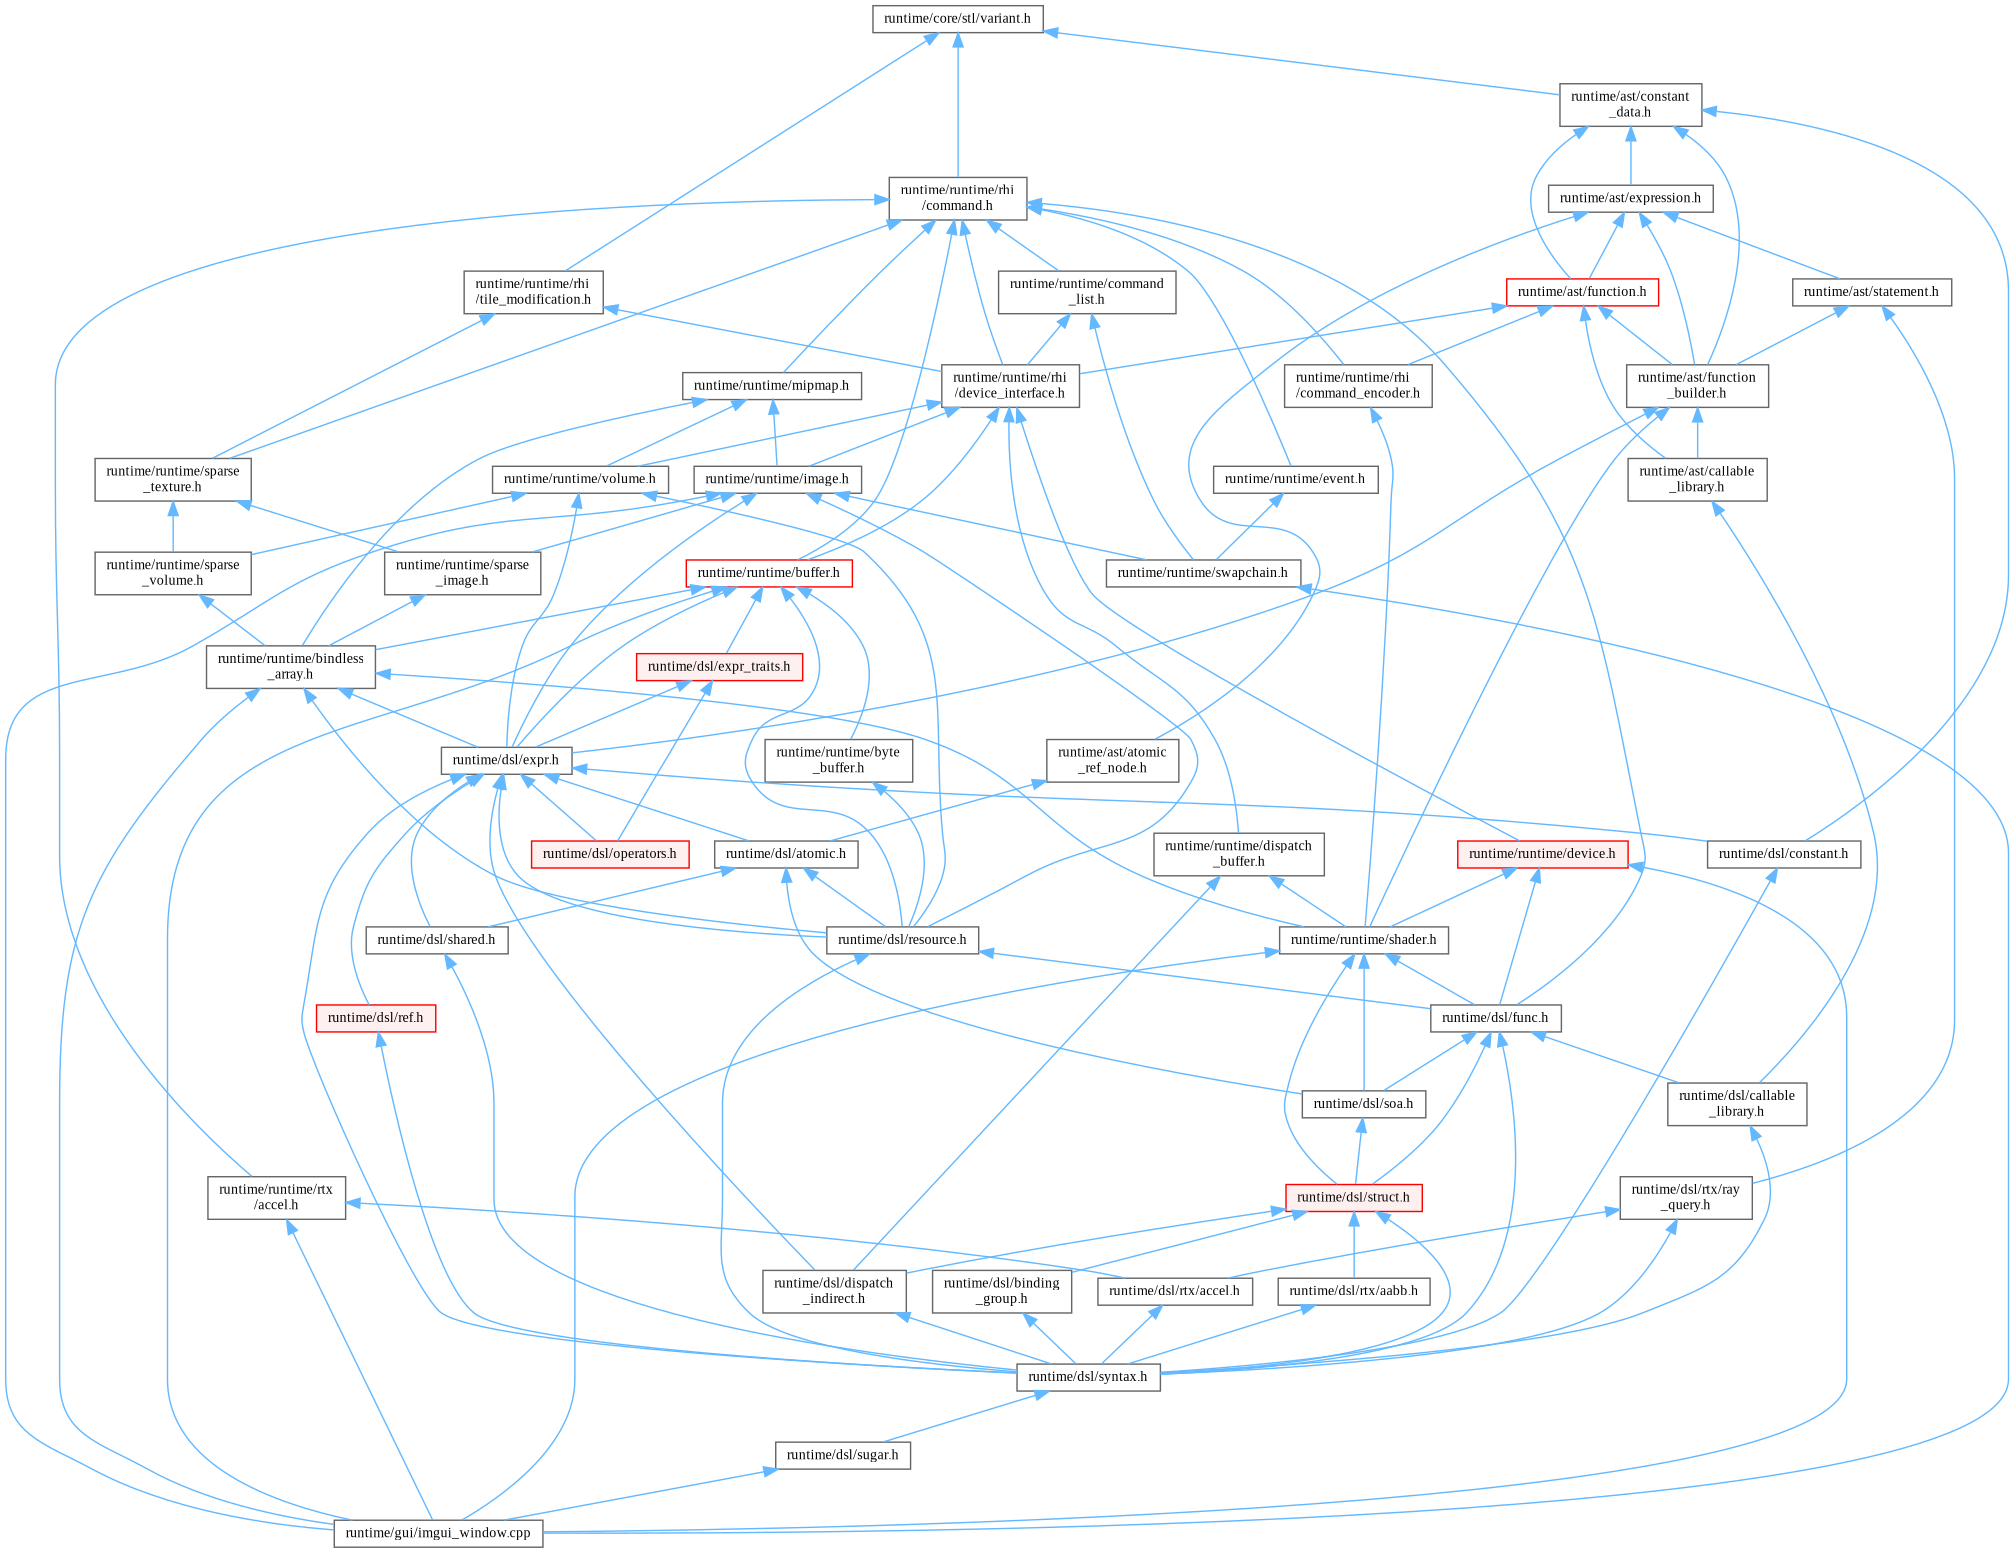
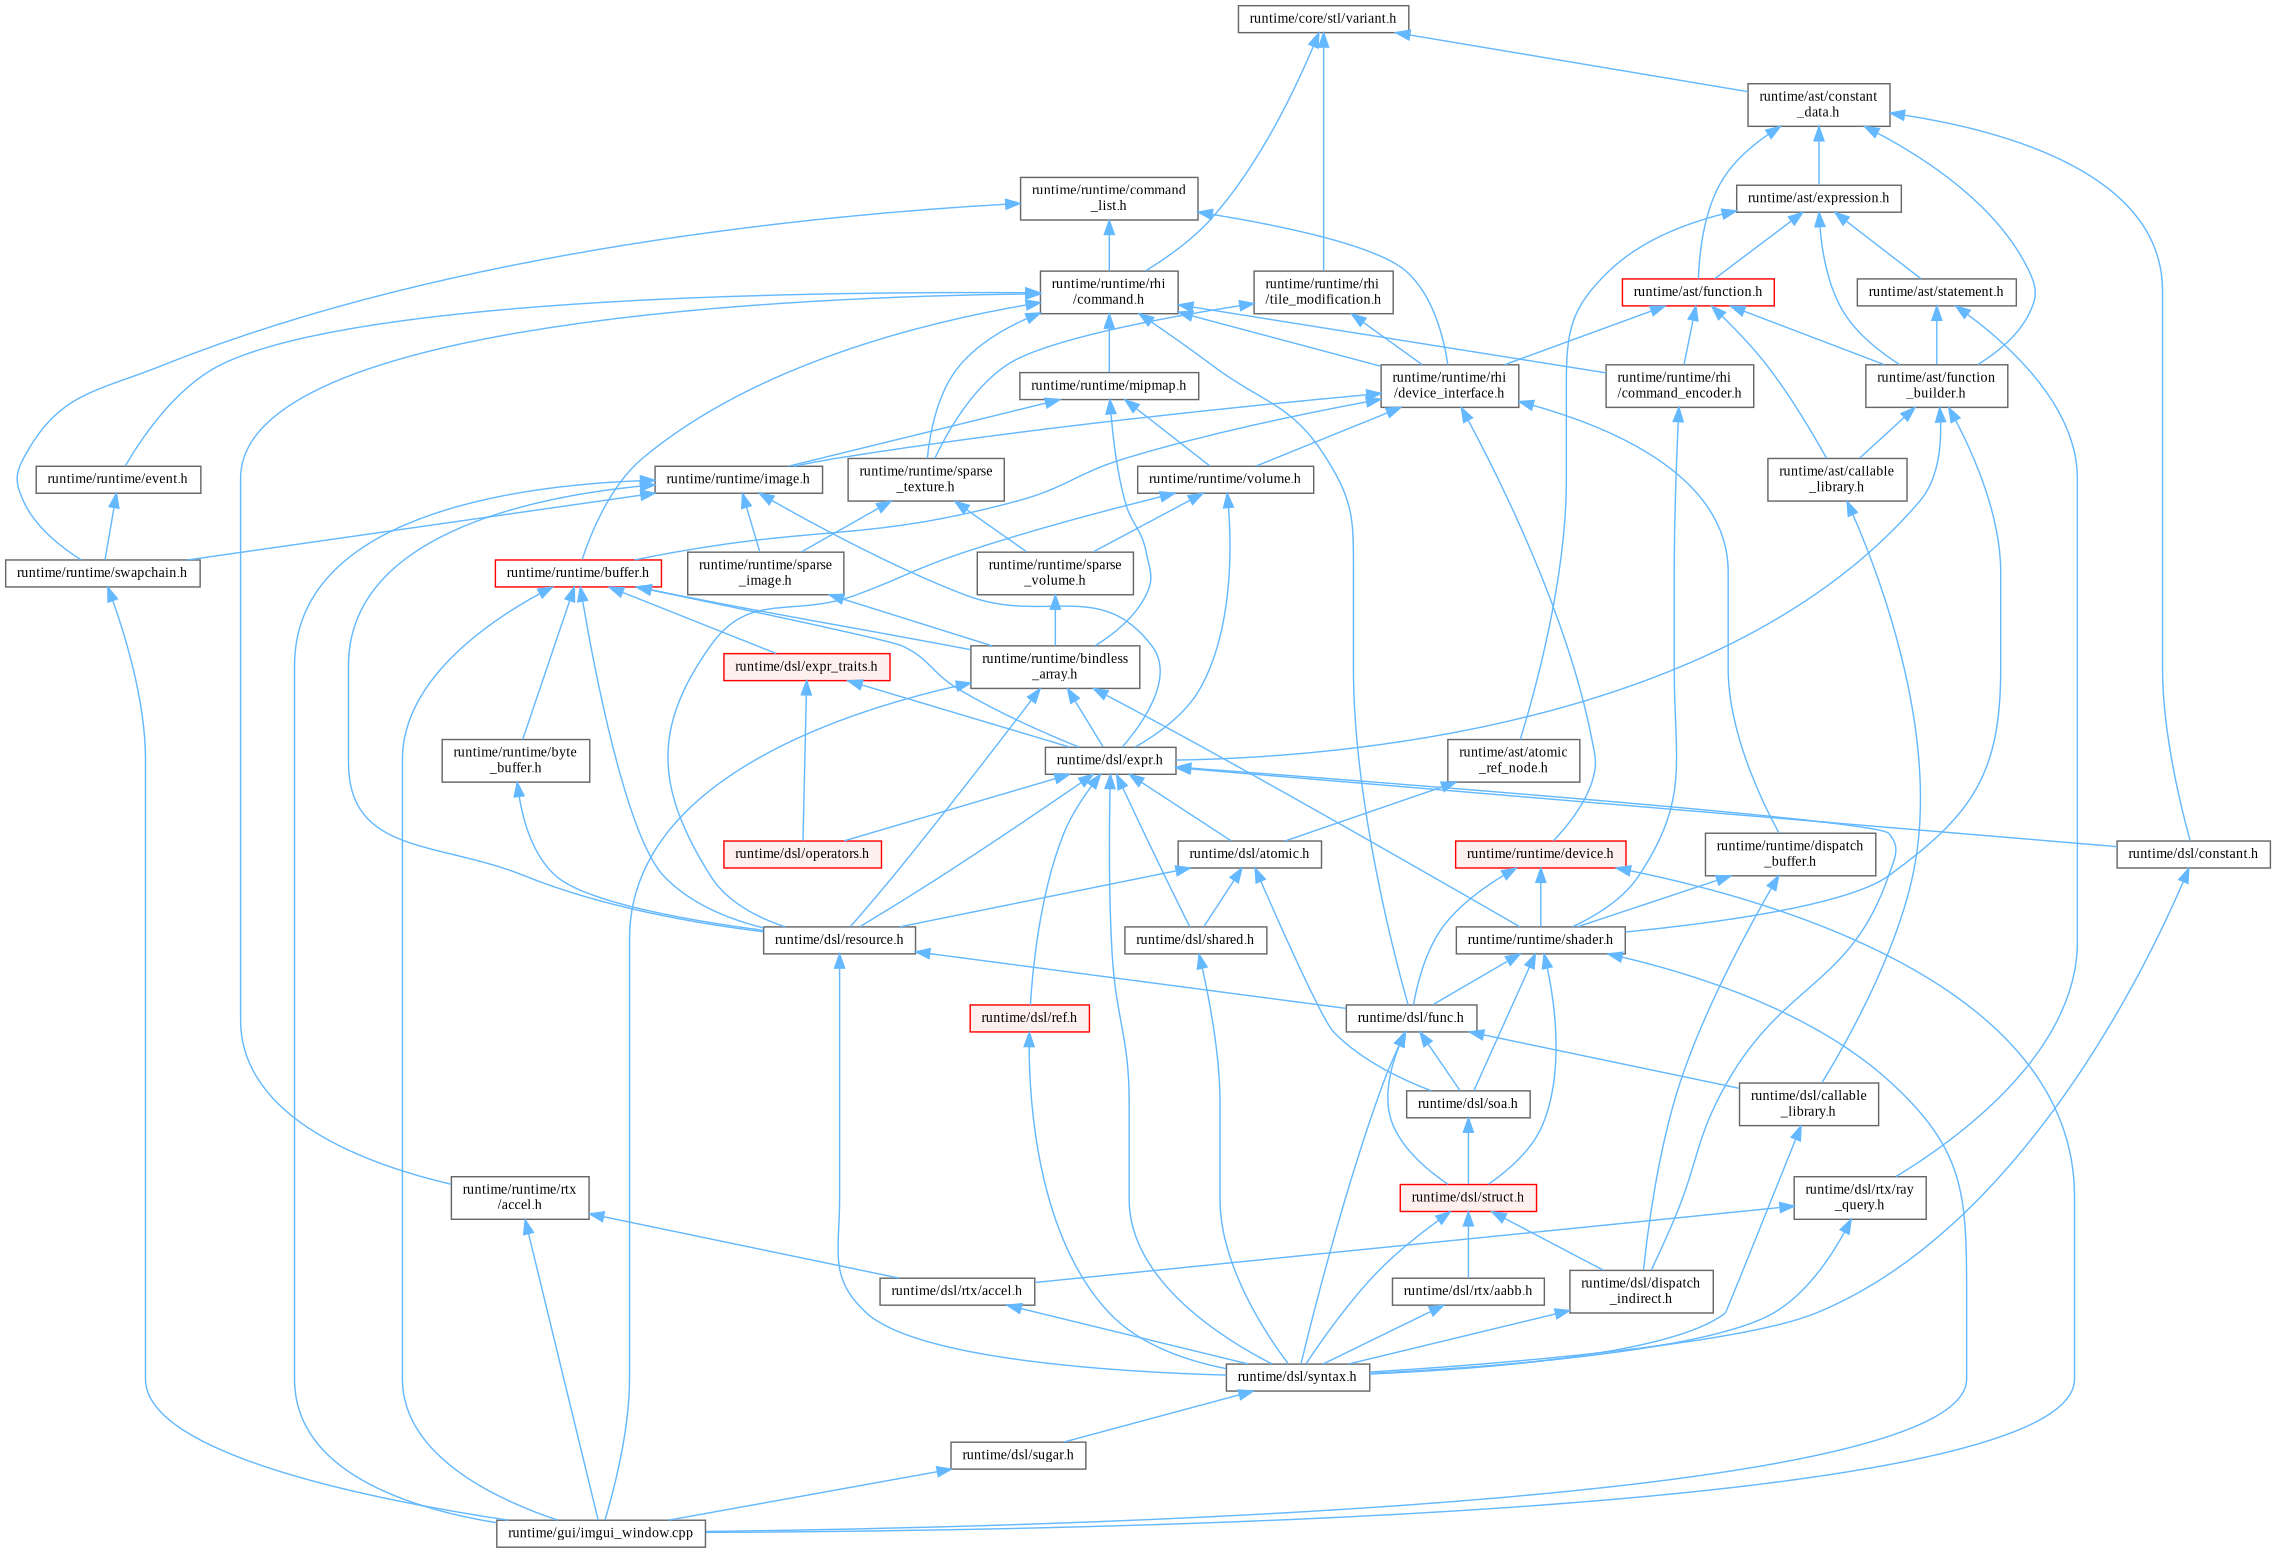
edge "runtime/runtime/command _list.h" -> "runtime/runtime/rhi /command.h": reversed
node "runtime/dsl/binding _group.h": removed
